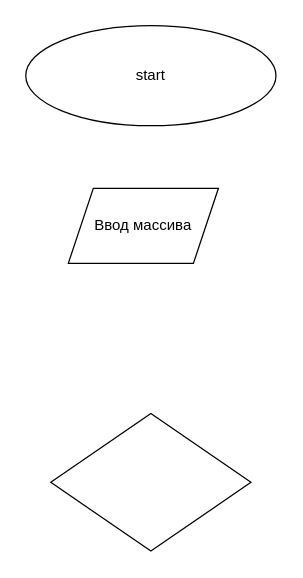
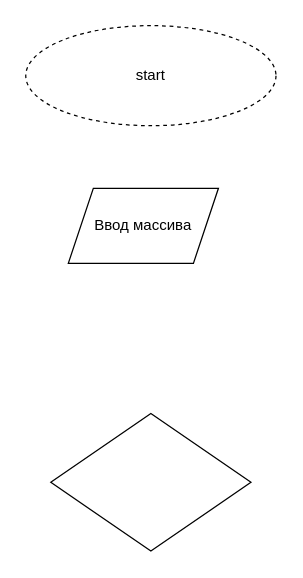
node "start": style solid -> dashed
